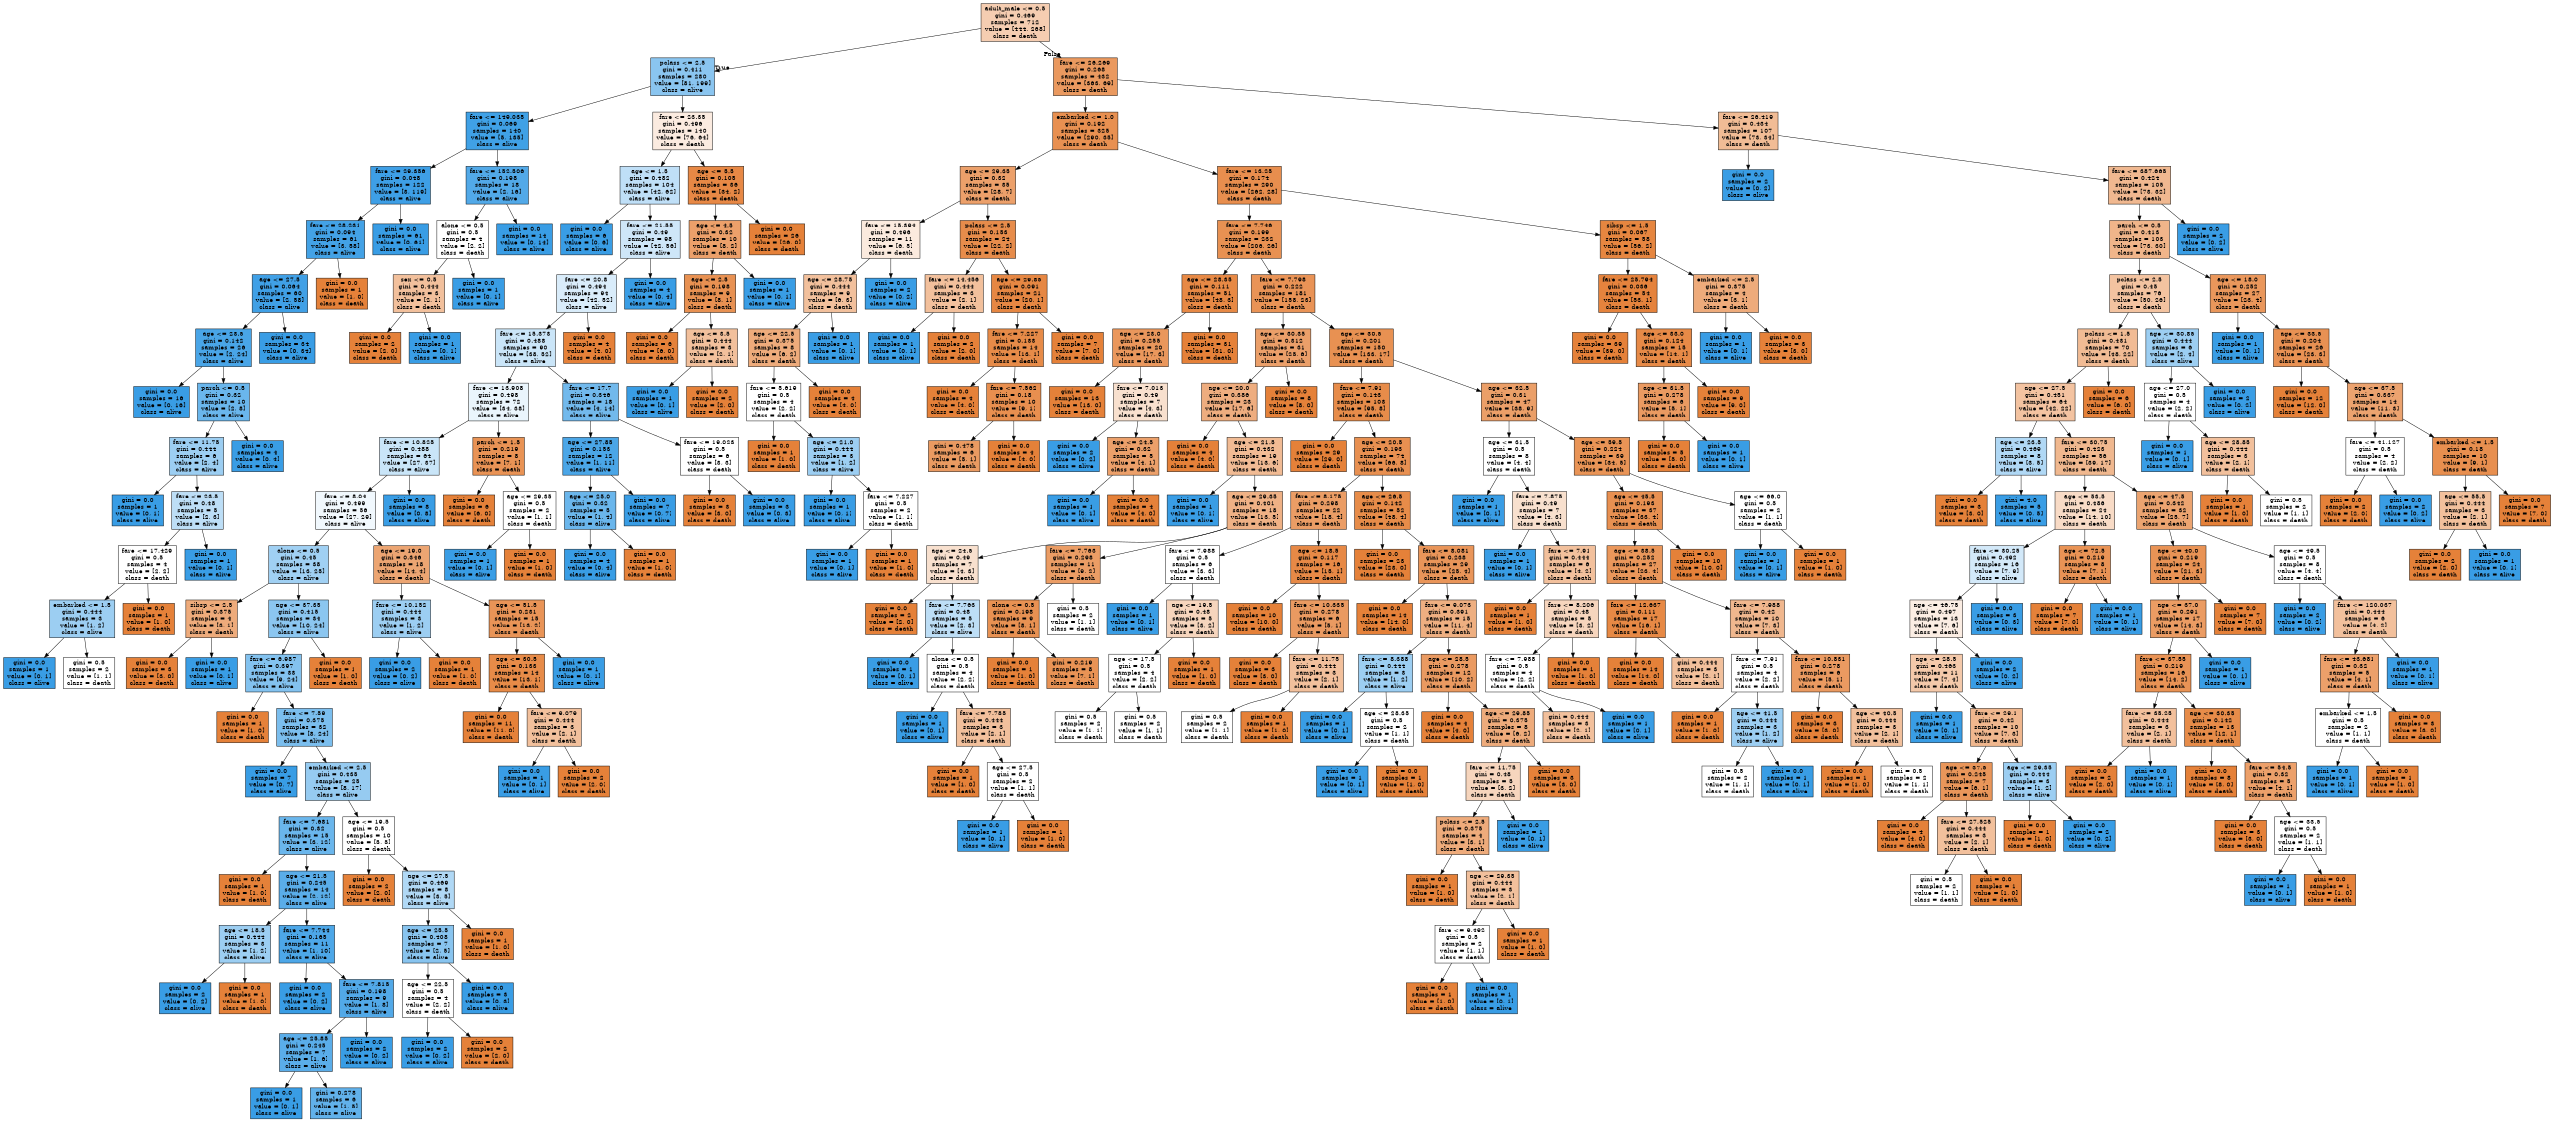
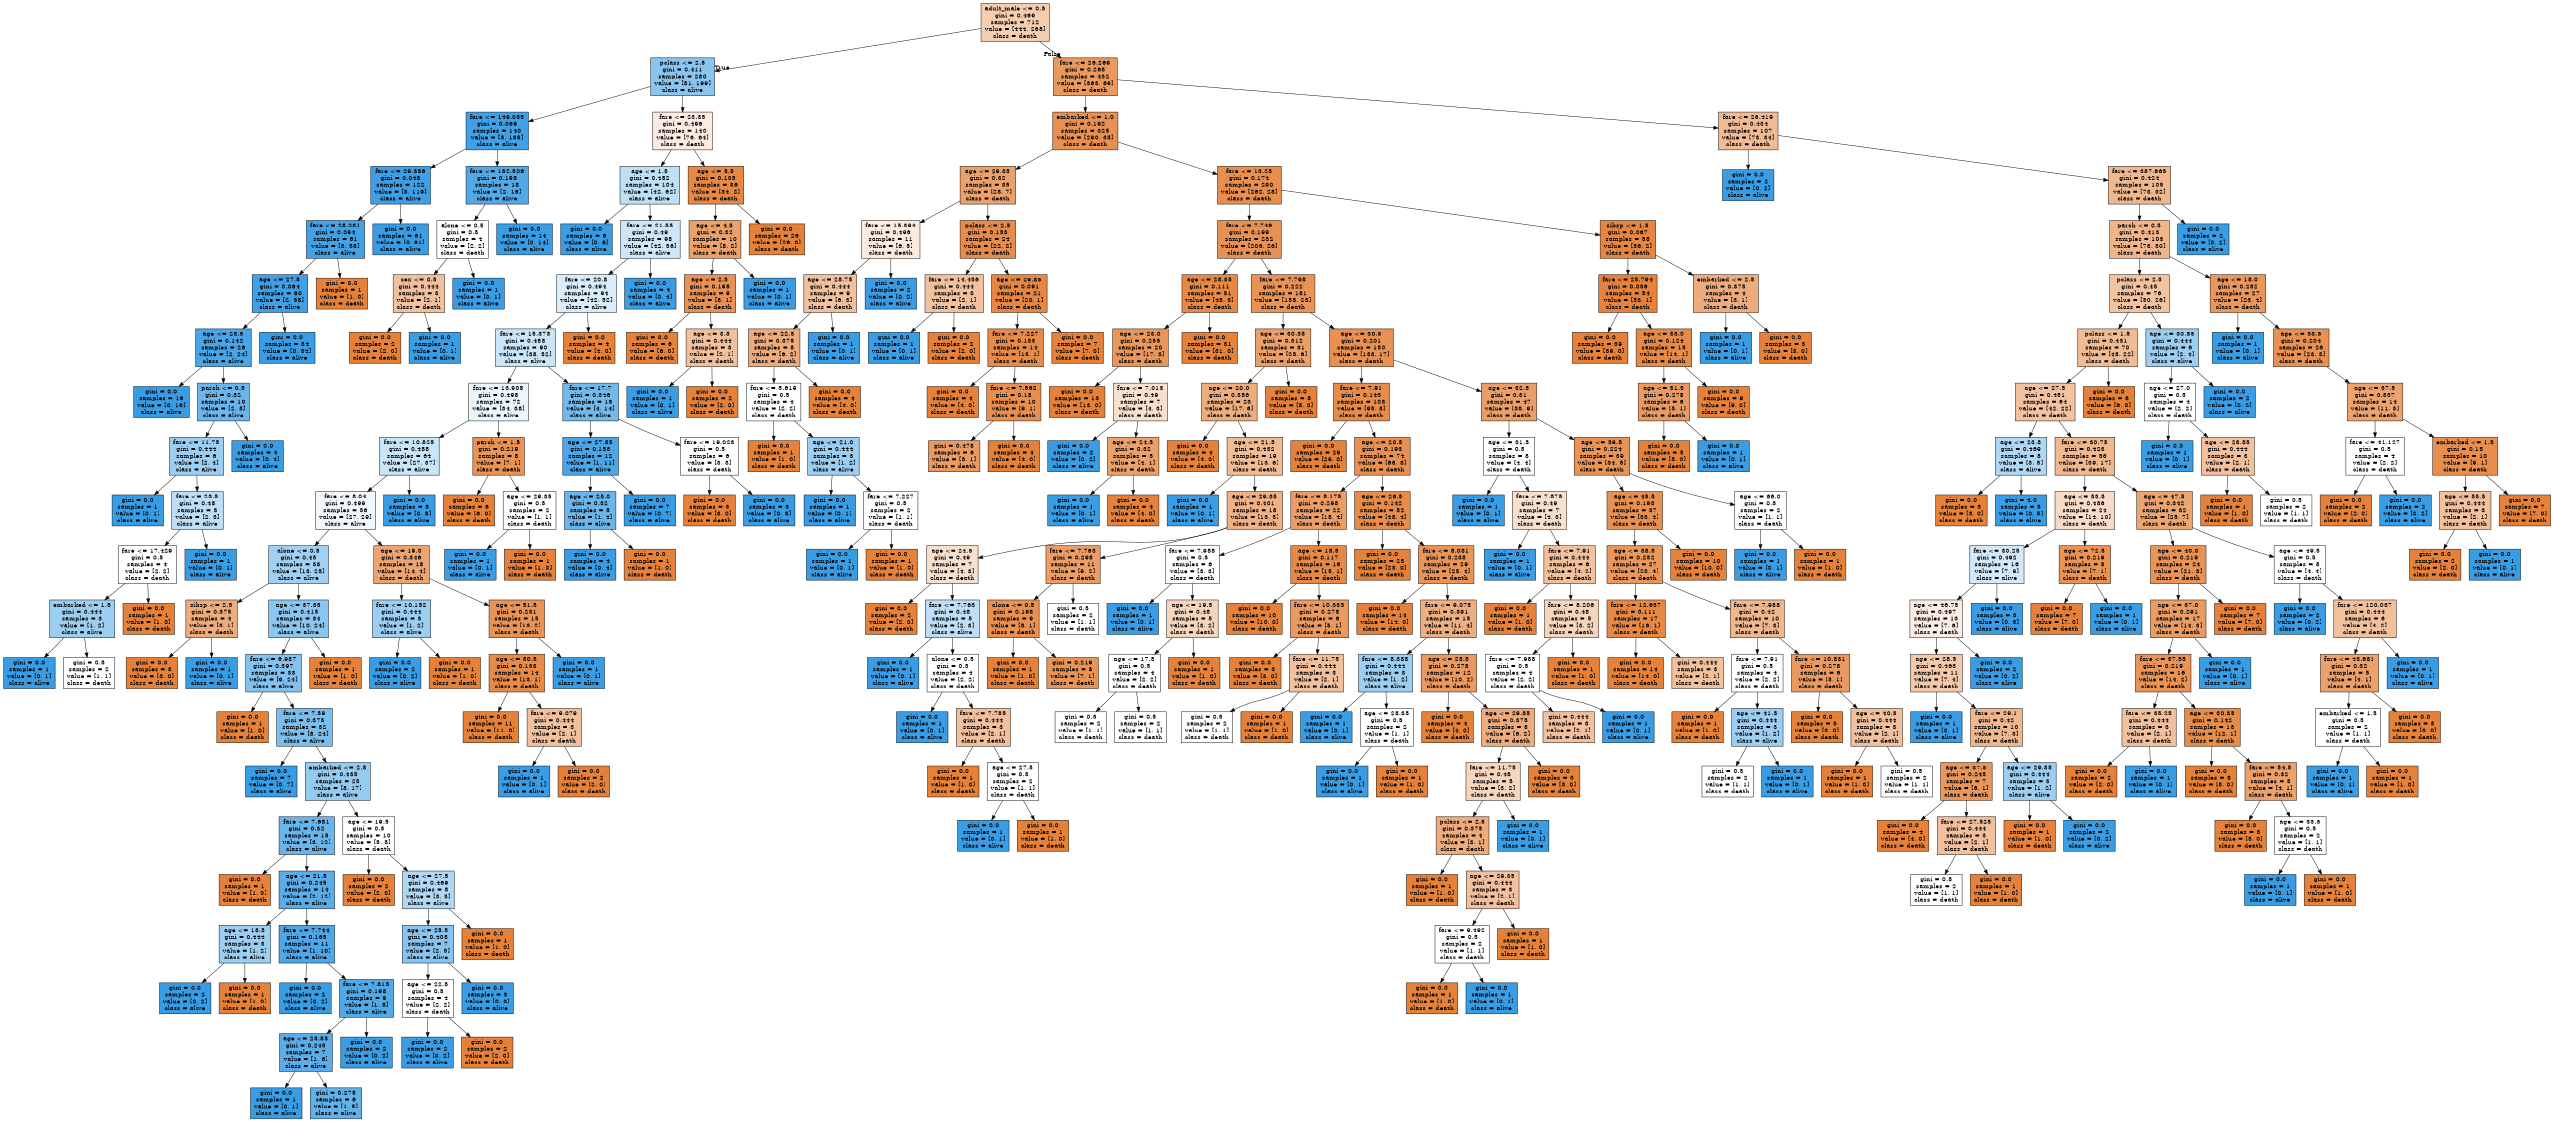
node "gini = 0.0 samples = 12 value = [12, 0] class = death": removed
